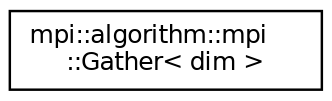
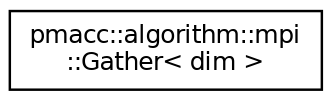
node "mpi::algorithm::mpi ::Gather< dim >": label "mpi::algorithm::mpi ::Gather< dim >" -> "pmacc::algorithm::mpi ::Gather< dim >"
